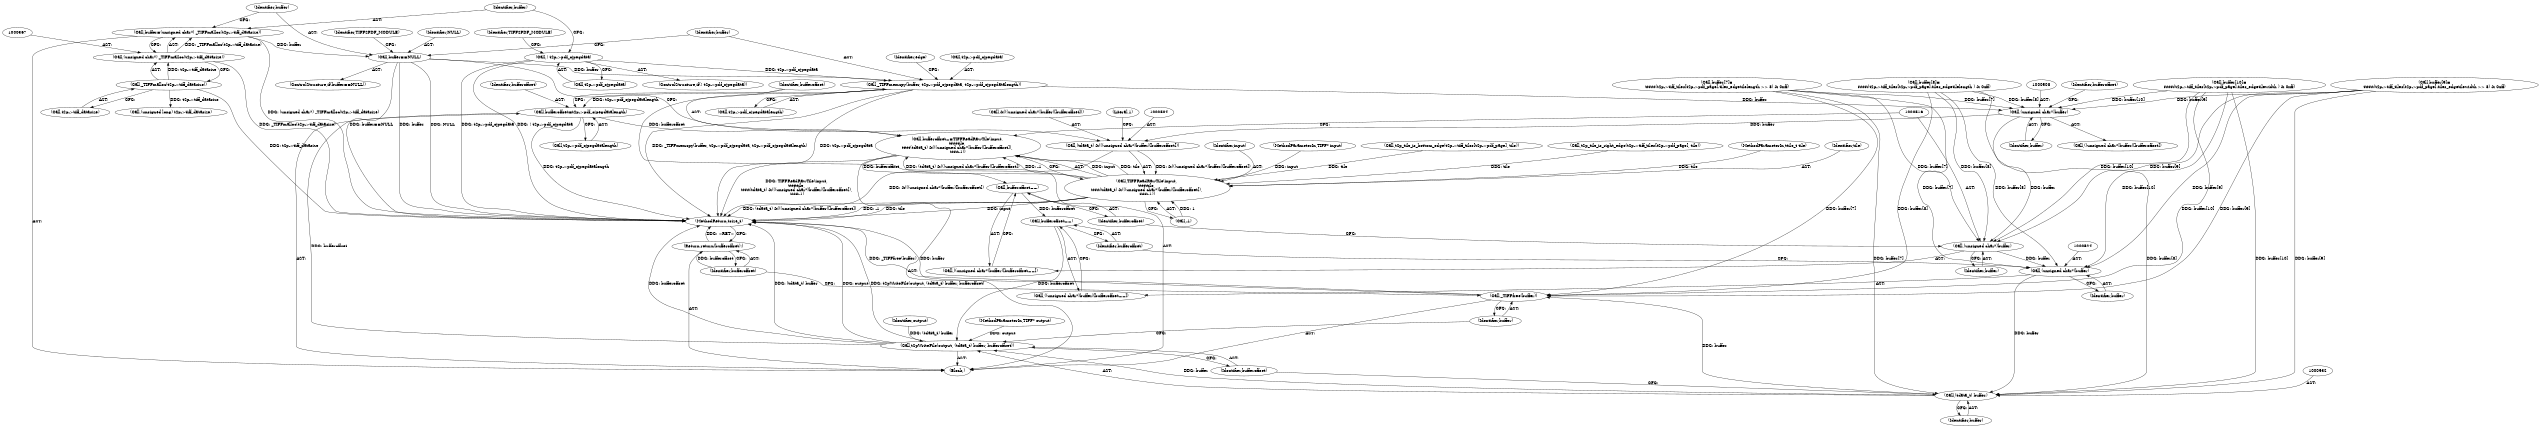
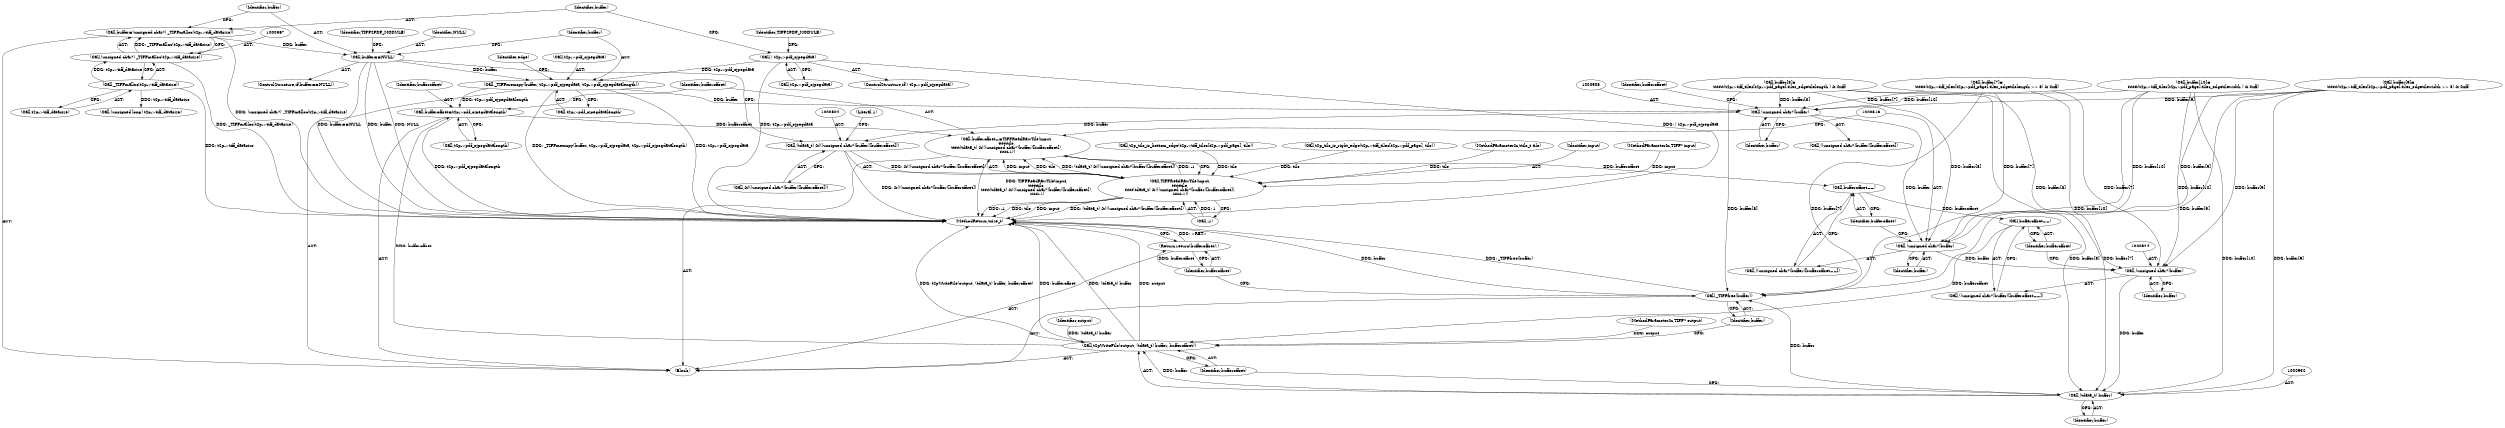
node "(Identifier,tile)": removed
edge "(Call,(tdata_t) &(((unsigned char*)buffer)[bufferoffset]))" -> "(Call,&(((unsigned char*)buffer)[bufferoffset]))": added, label "CFG:"
